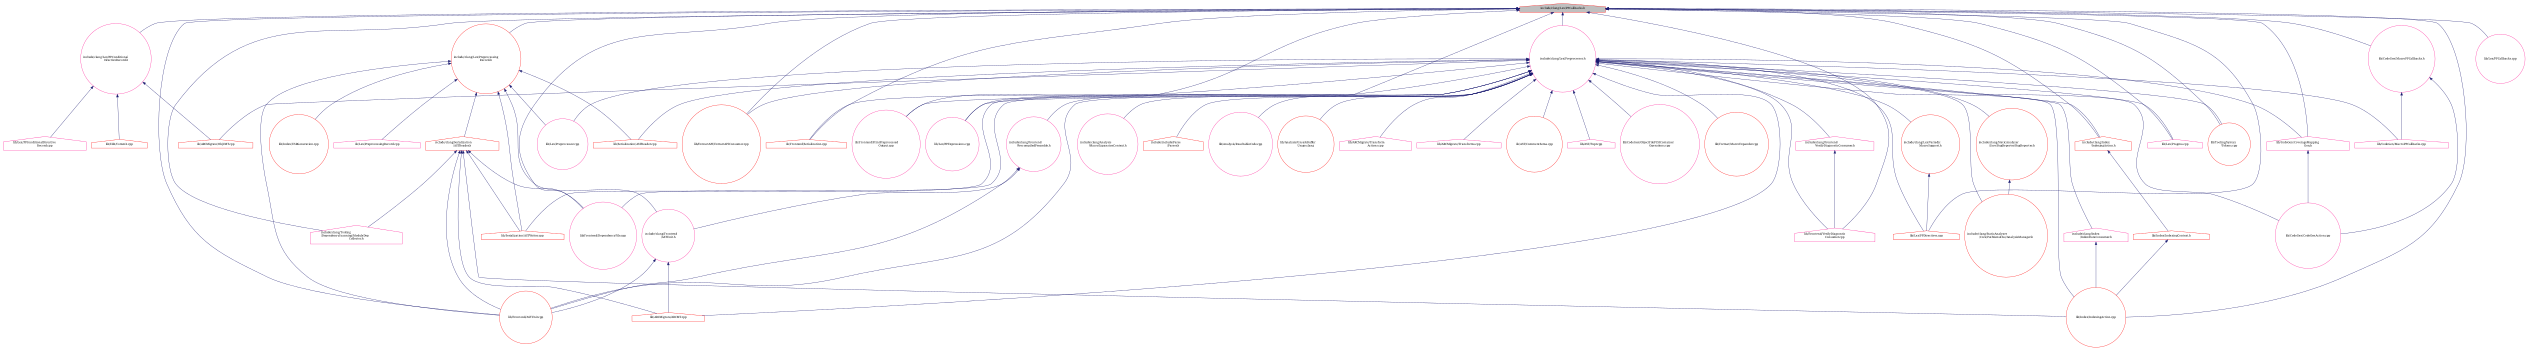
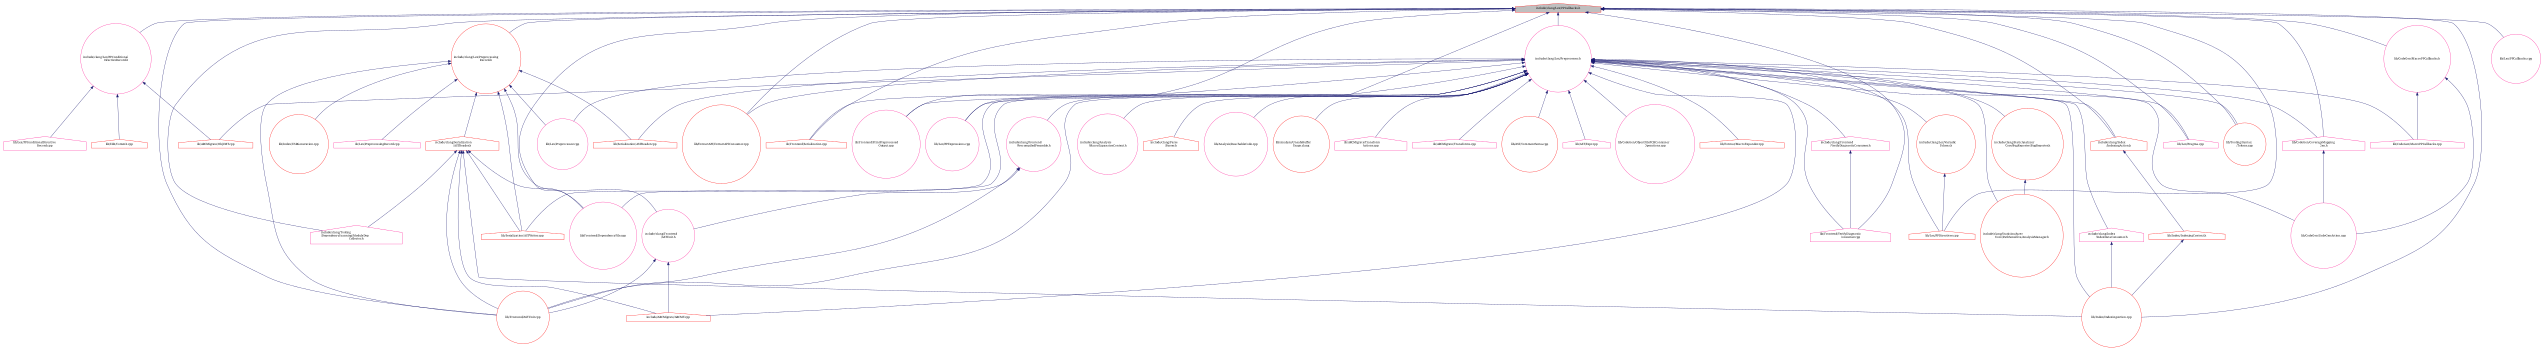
node "include/include/Parse /Parser.h": label "include/include/Parse /Parser.h" -> "include/clang/Parse /Parser.h"
node "lib/Format/MacroExpander.cpp": shape circle -> house
node "include/clang/Lex/Variadic MacroSupport.h": label "include/clang/Lex/Variadic MacroSupport.h" -> "include/clang/Lex/Variadic Tokens.h"
node "lib/ARCMigrate/ARCMT.cpp": label "lib/ARCMigrate/ARCMT.cpp" -> "include/ARCMigrate/ARCMT.cpp"
